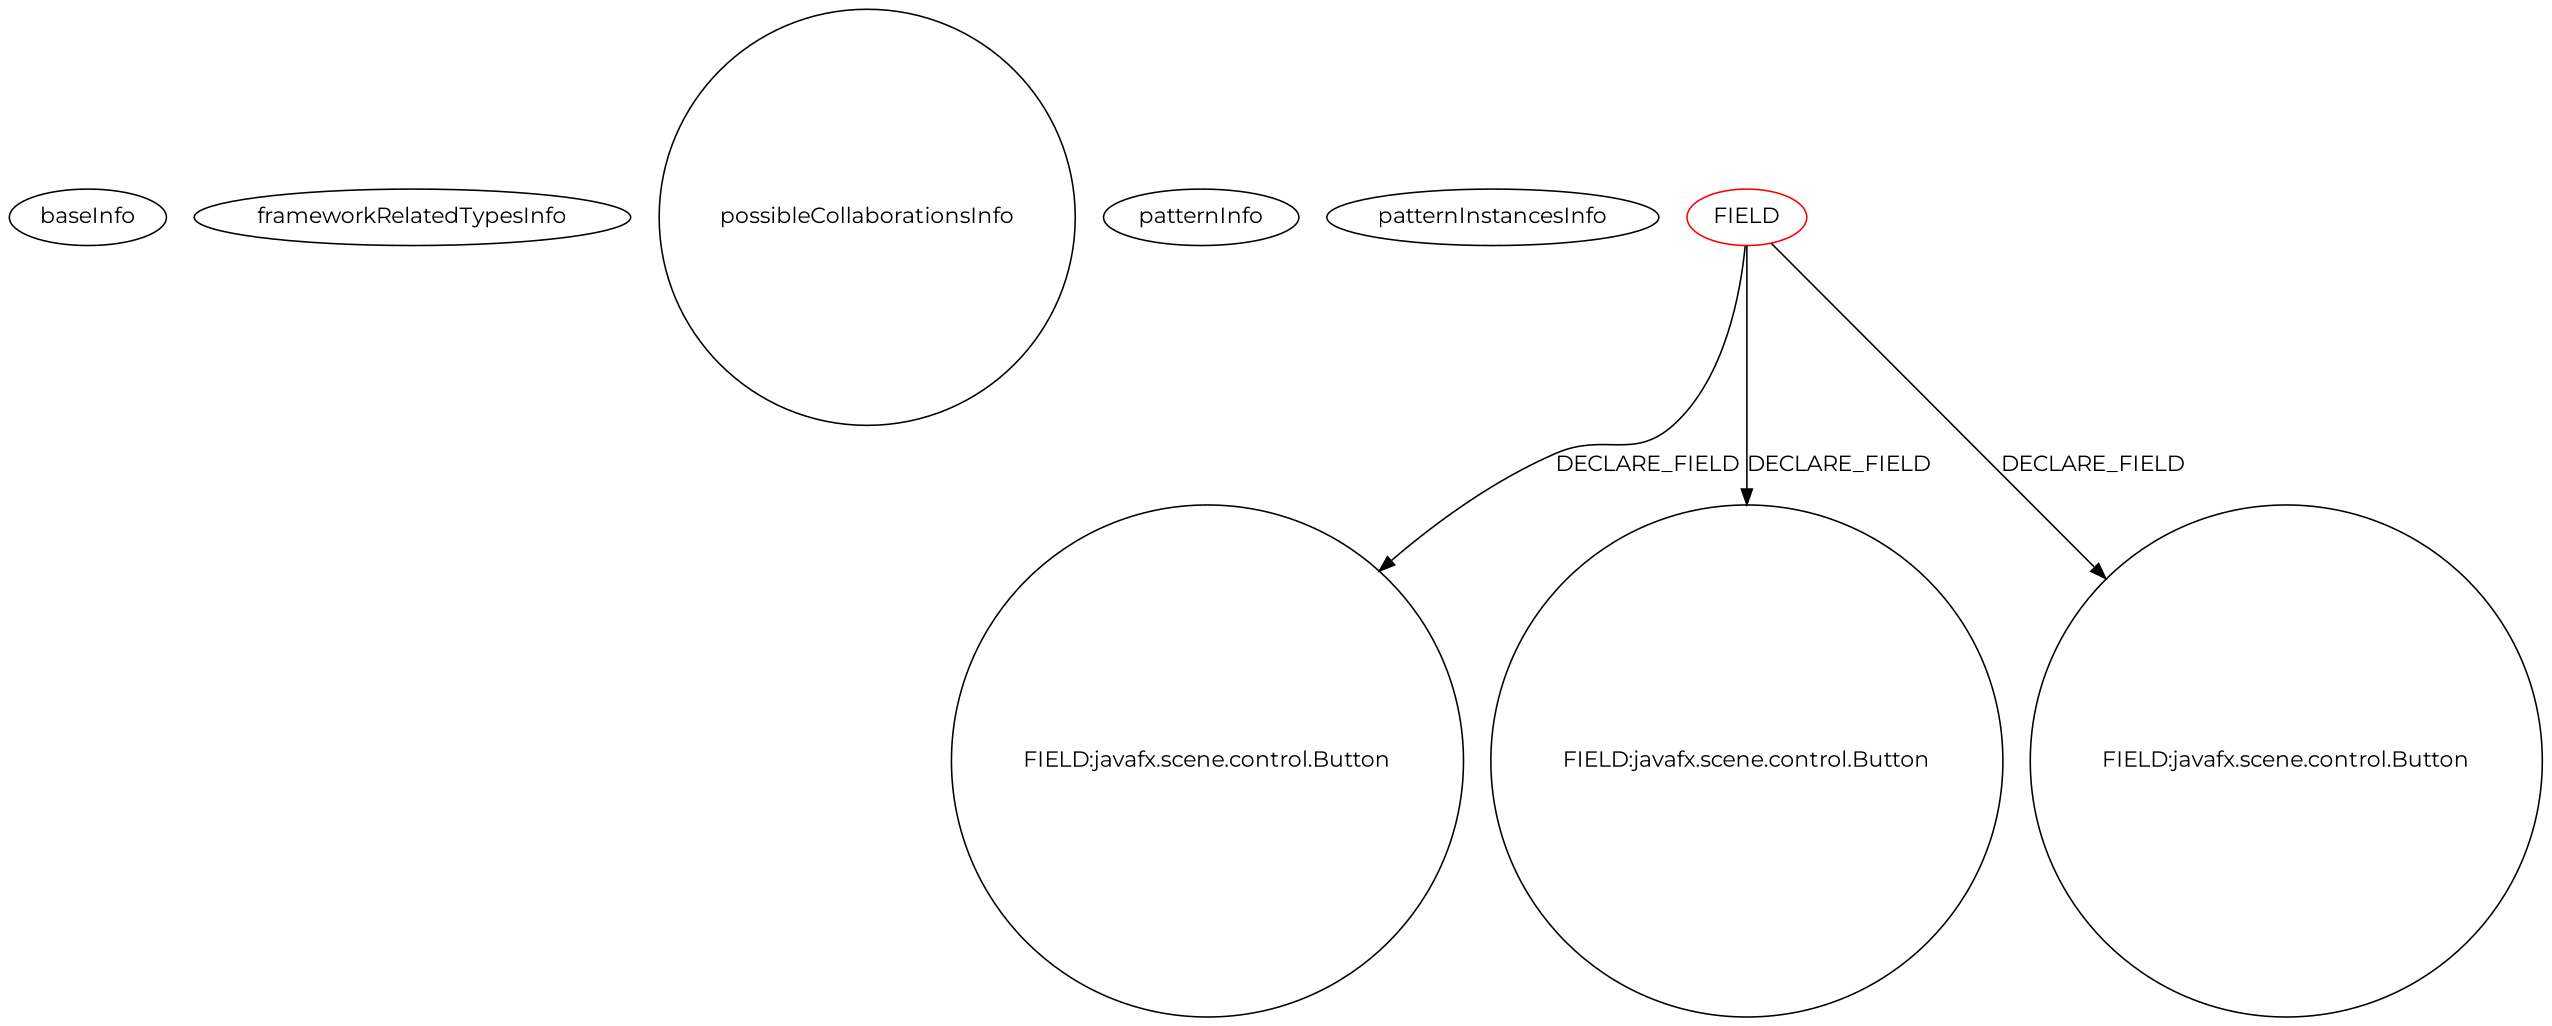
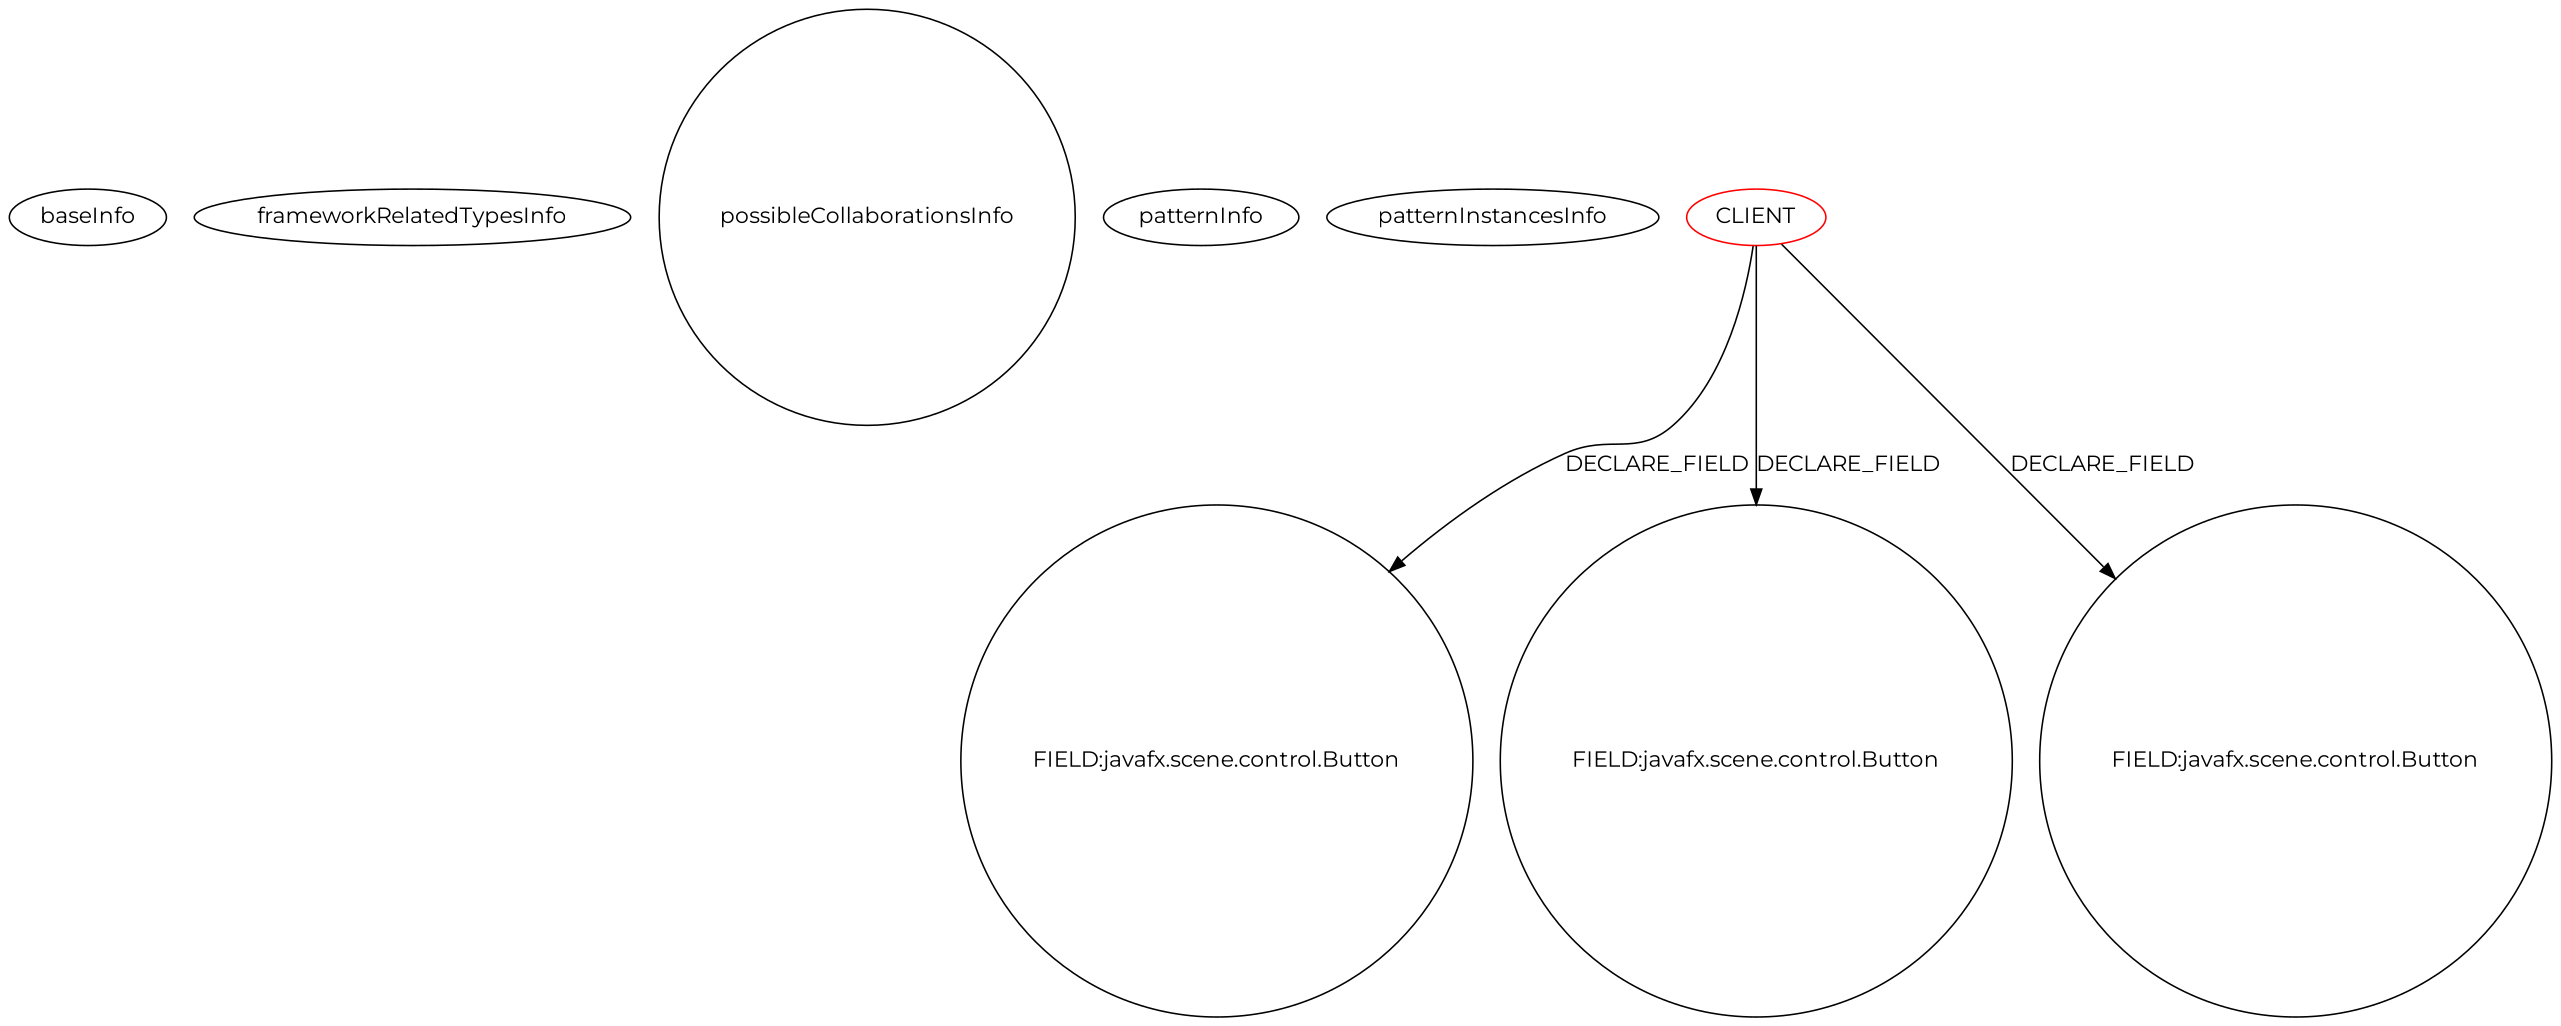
node "FIELD": label "FIELD" -> "CLIENT"
